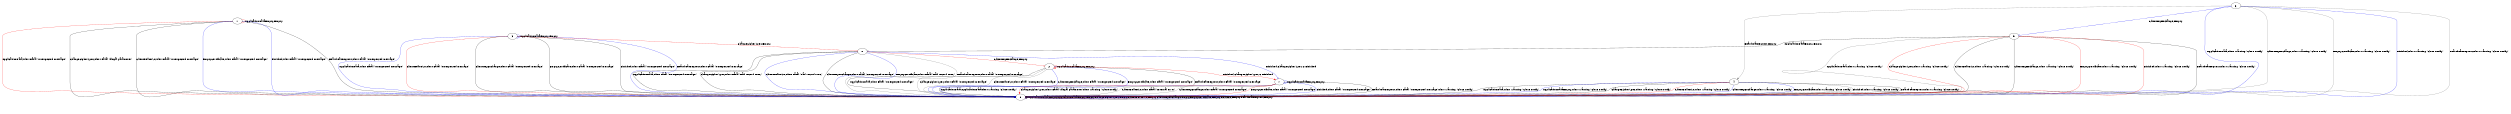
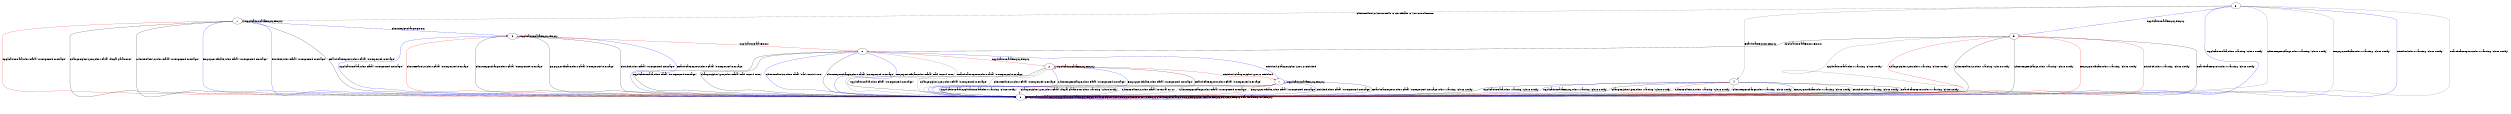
edge "6" -> "1": added, label "ClientHelloRSA/ServerHello & Certificate & ServerHelloDone"
edge "6" -> "5": label "ClientKeyExchange/Empty" -> "ApplicationDataEmpty/Empty"
edge "1" -> "3": added, label "ClientKeyExchange/Empty"
edge "3" -> "0": label "ChangeCipherSpec/Empty" -> "ApplicationData/Empty"
edge "0" -> "2": label "ClientKeyExchange/Empty" -> "ApplicationDataEmpty/Empty"
